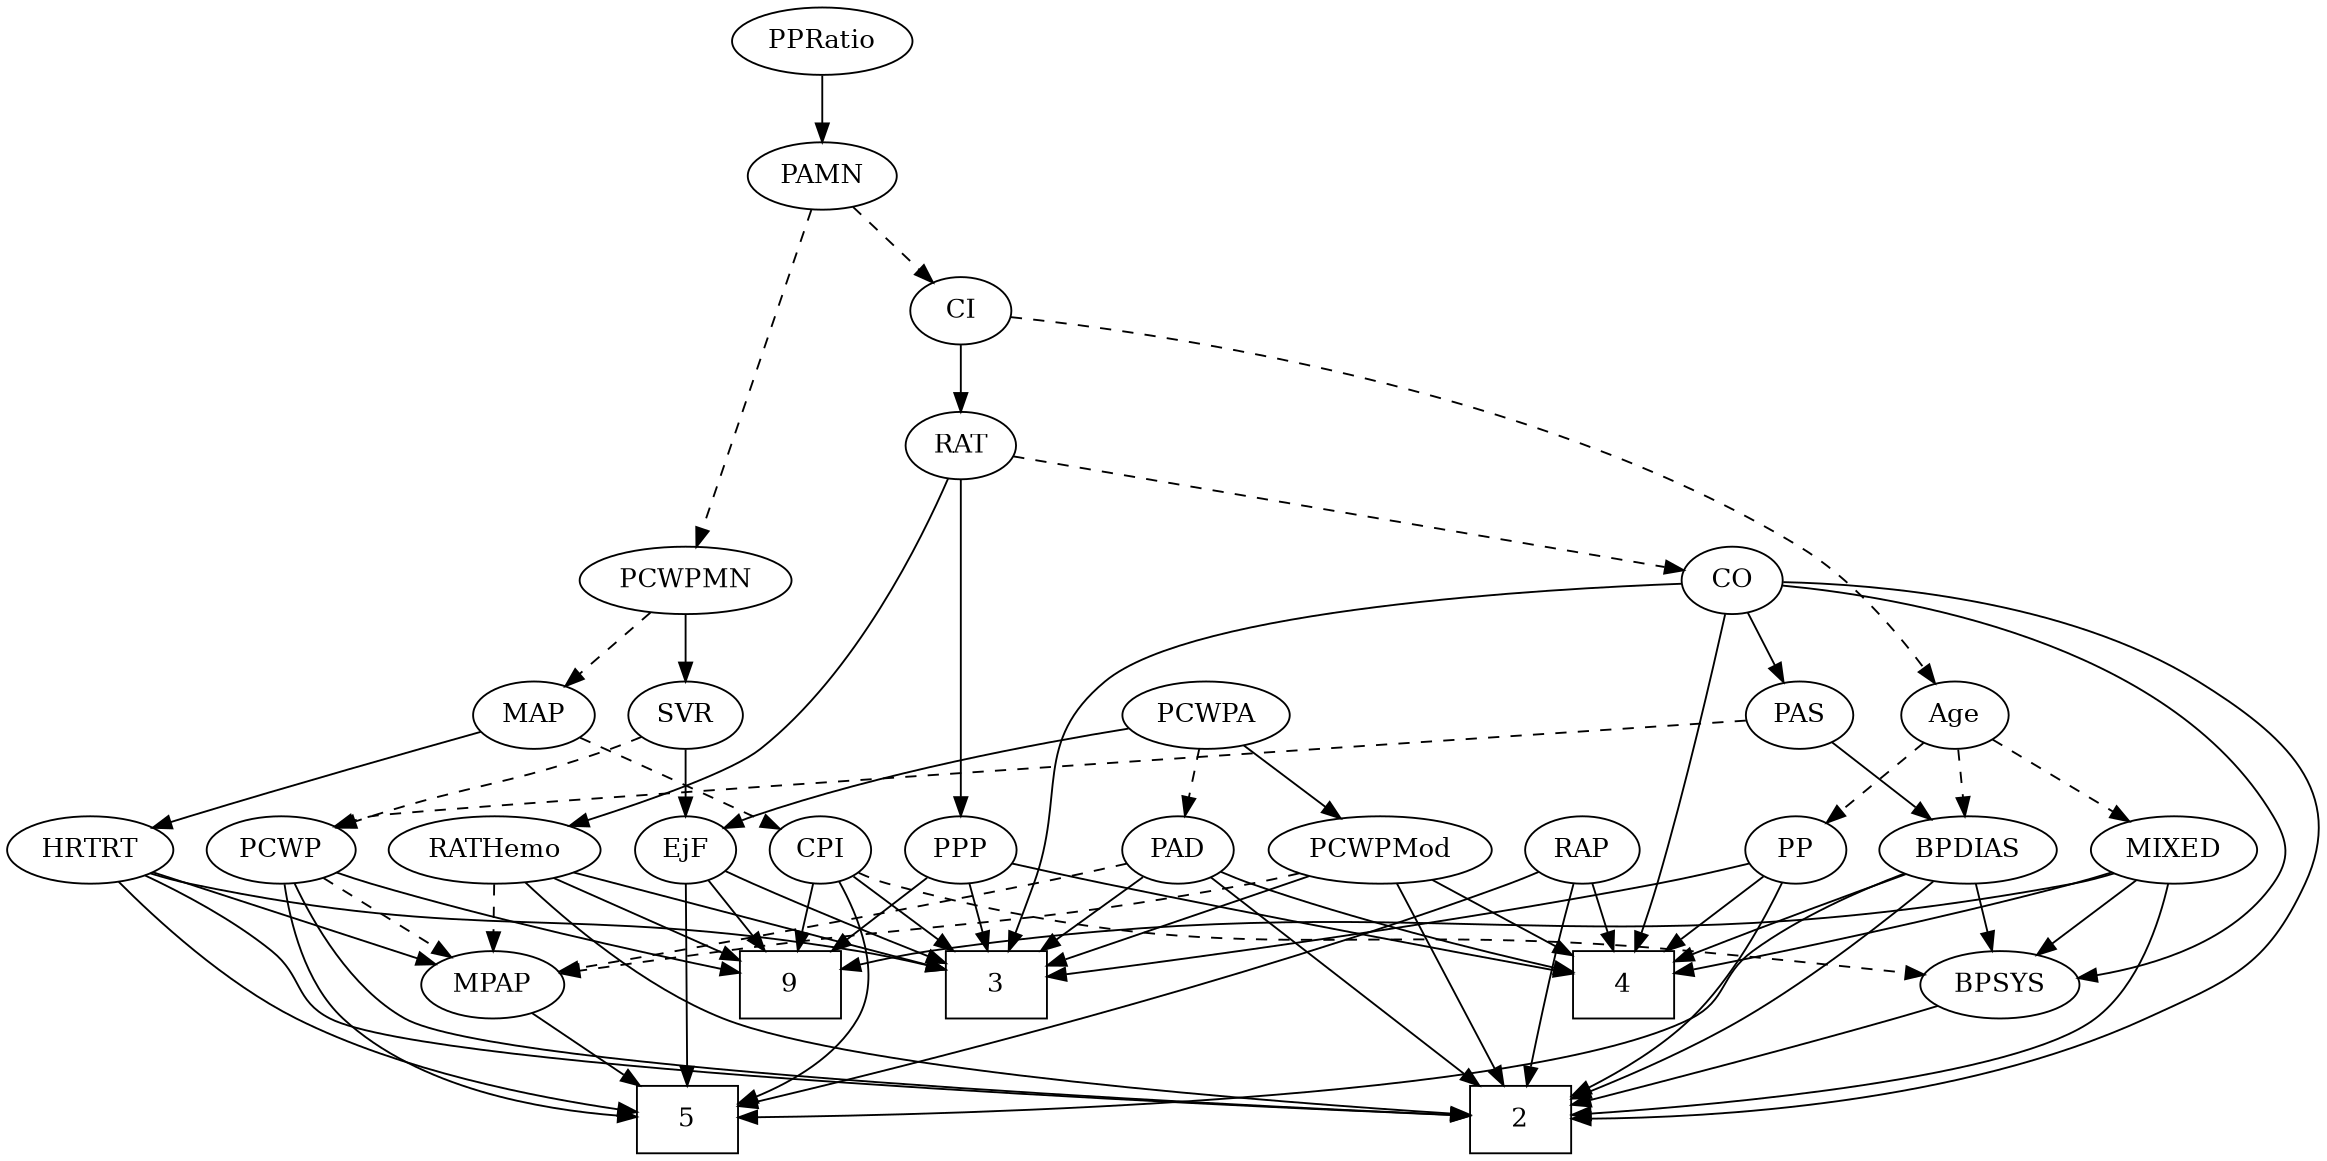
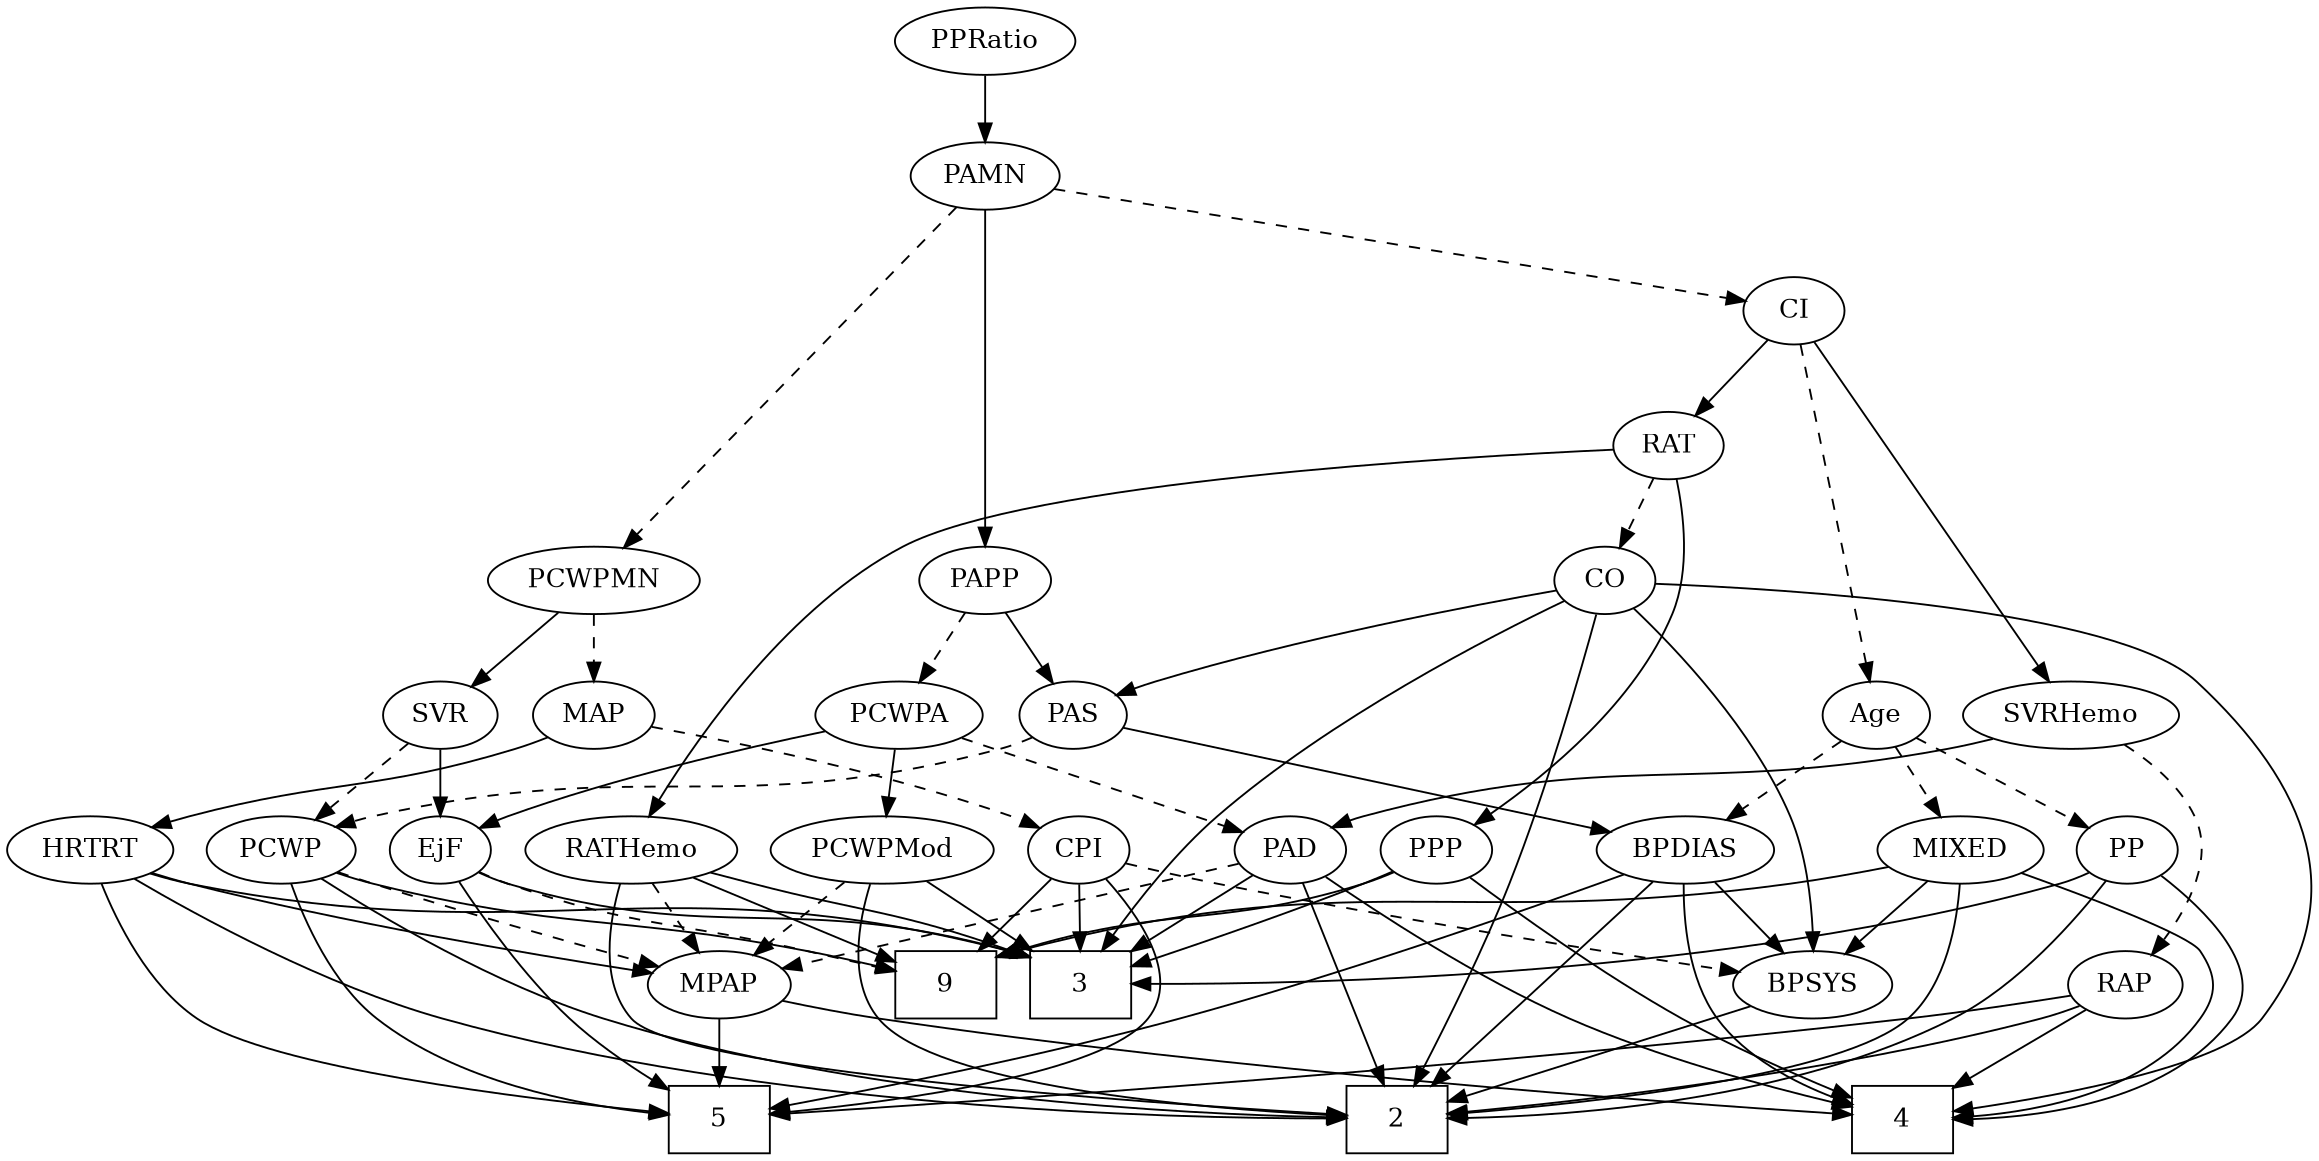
node "PAPP": added
node "SVRHemo": added
edge "EjF" -> "9": style solid -> dashed
edge "PCWPMod" -> "4": now "MPAP" -> "4"
